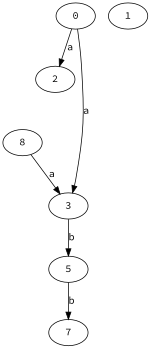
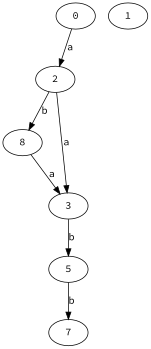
edge "2" -> "8": added, label "b"
edge "0" -> "3": now "2" -> "3"
